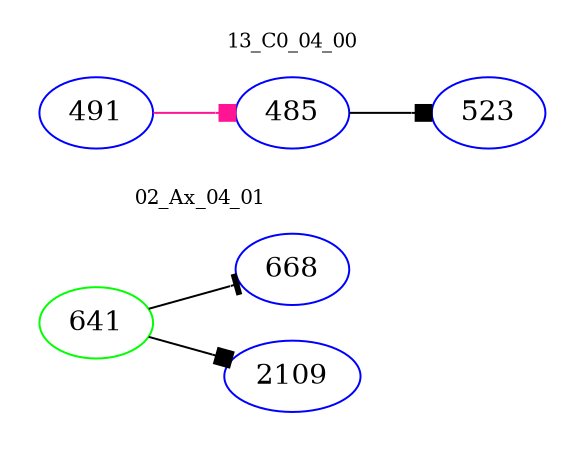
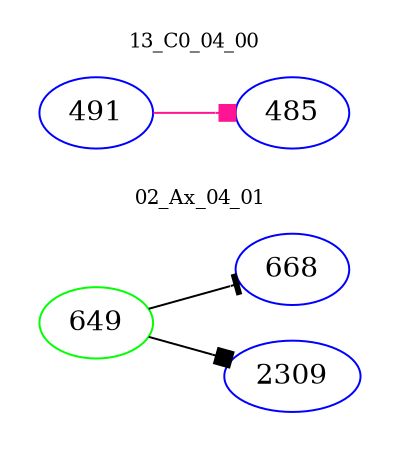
node "523": removed
node "641": label "641" -> "649"
node "2109": label "2109" -> "2309"
